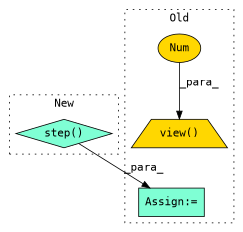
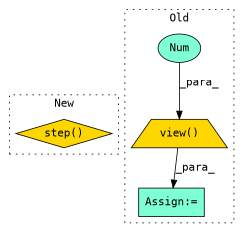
node "Num": fillcolor gold -> aquamarine
node "step()": fillcolor aquamarine -> gold
edge "step()" -> "Assign:=": now "view()" -> "Assign:="
